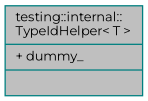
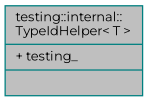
node "testing::internal::": text "+ dummy_" -> "+ testing_"
